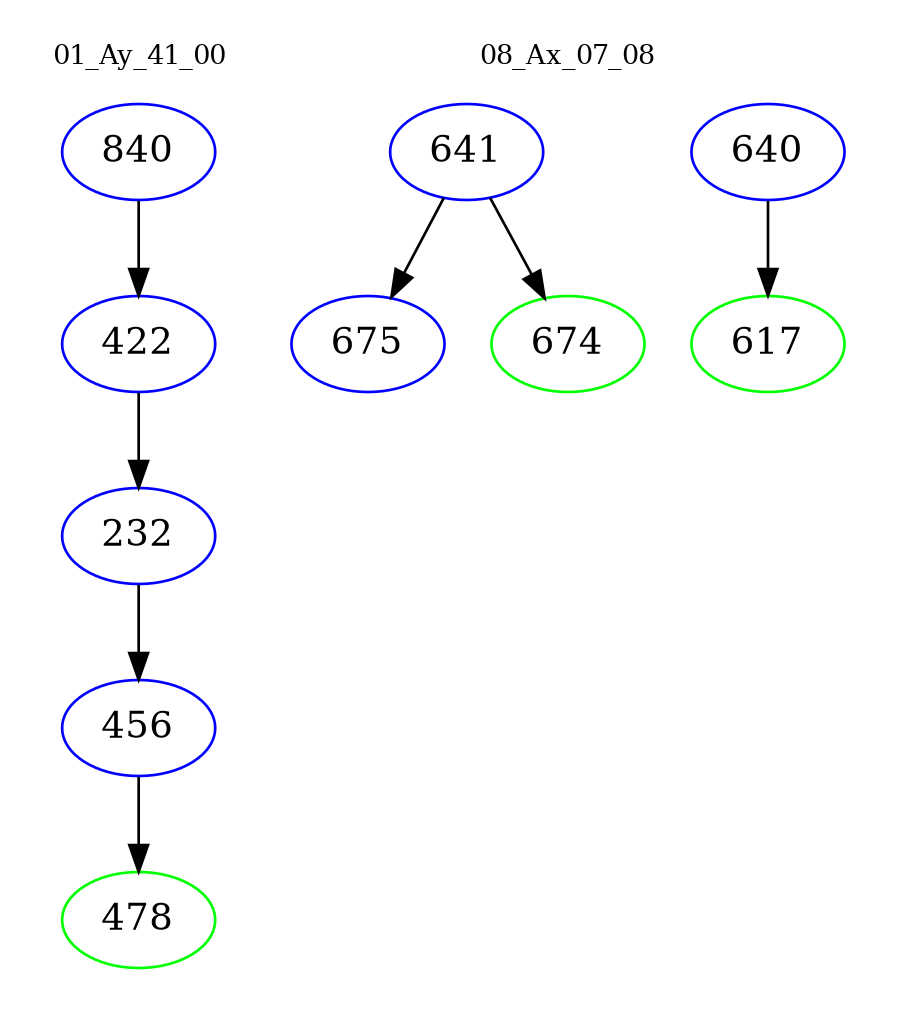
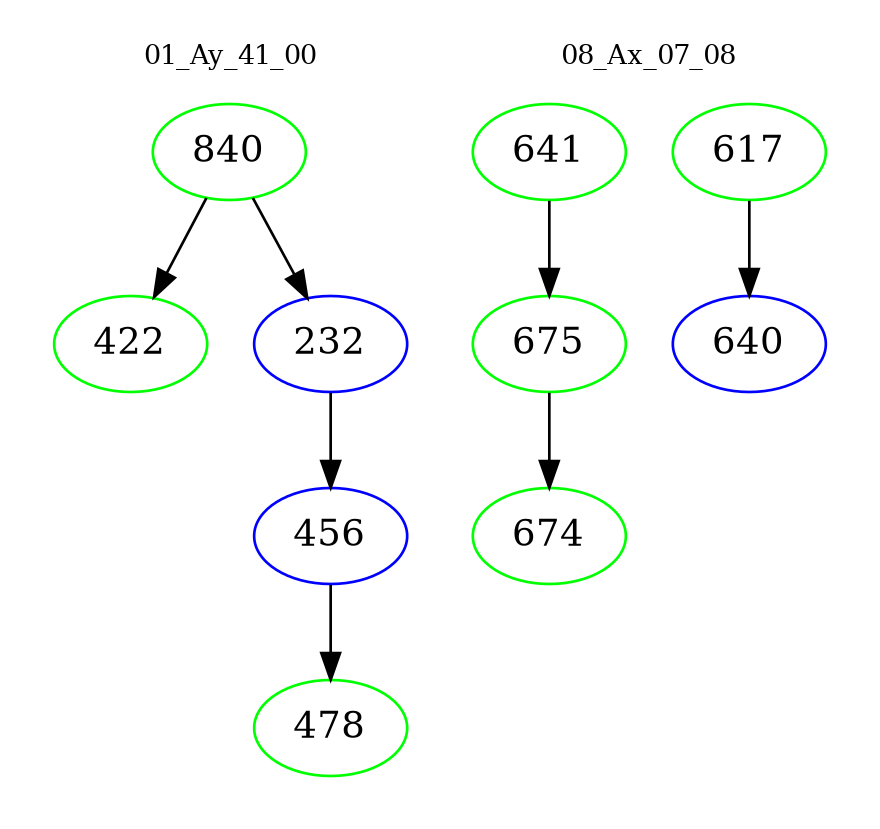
node "840": color blue -> green
node "641": color blue -> green
edge "640" -> "617": reversed
edge "641" -> "674": now "675" -> "674"
node "422": color blue -> green
node "675": color blue -> green
edge "422" -> "232": now "840" -> "232"
